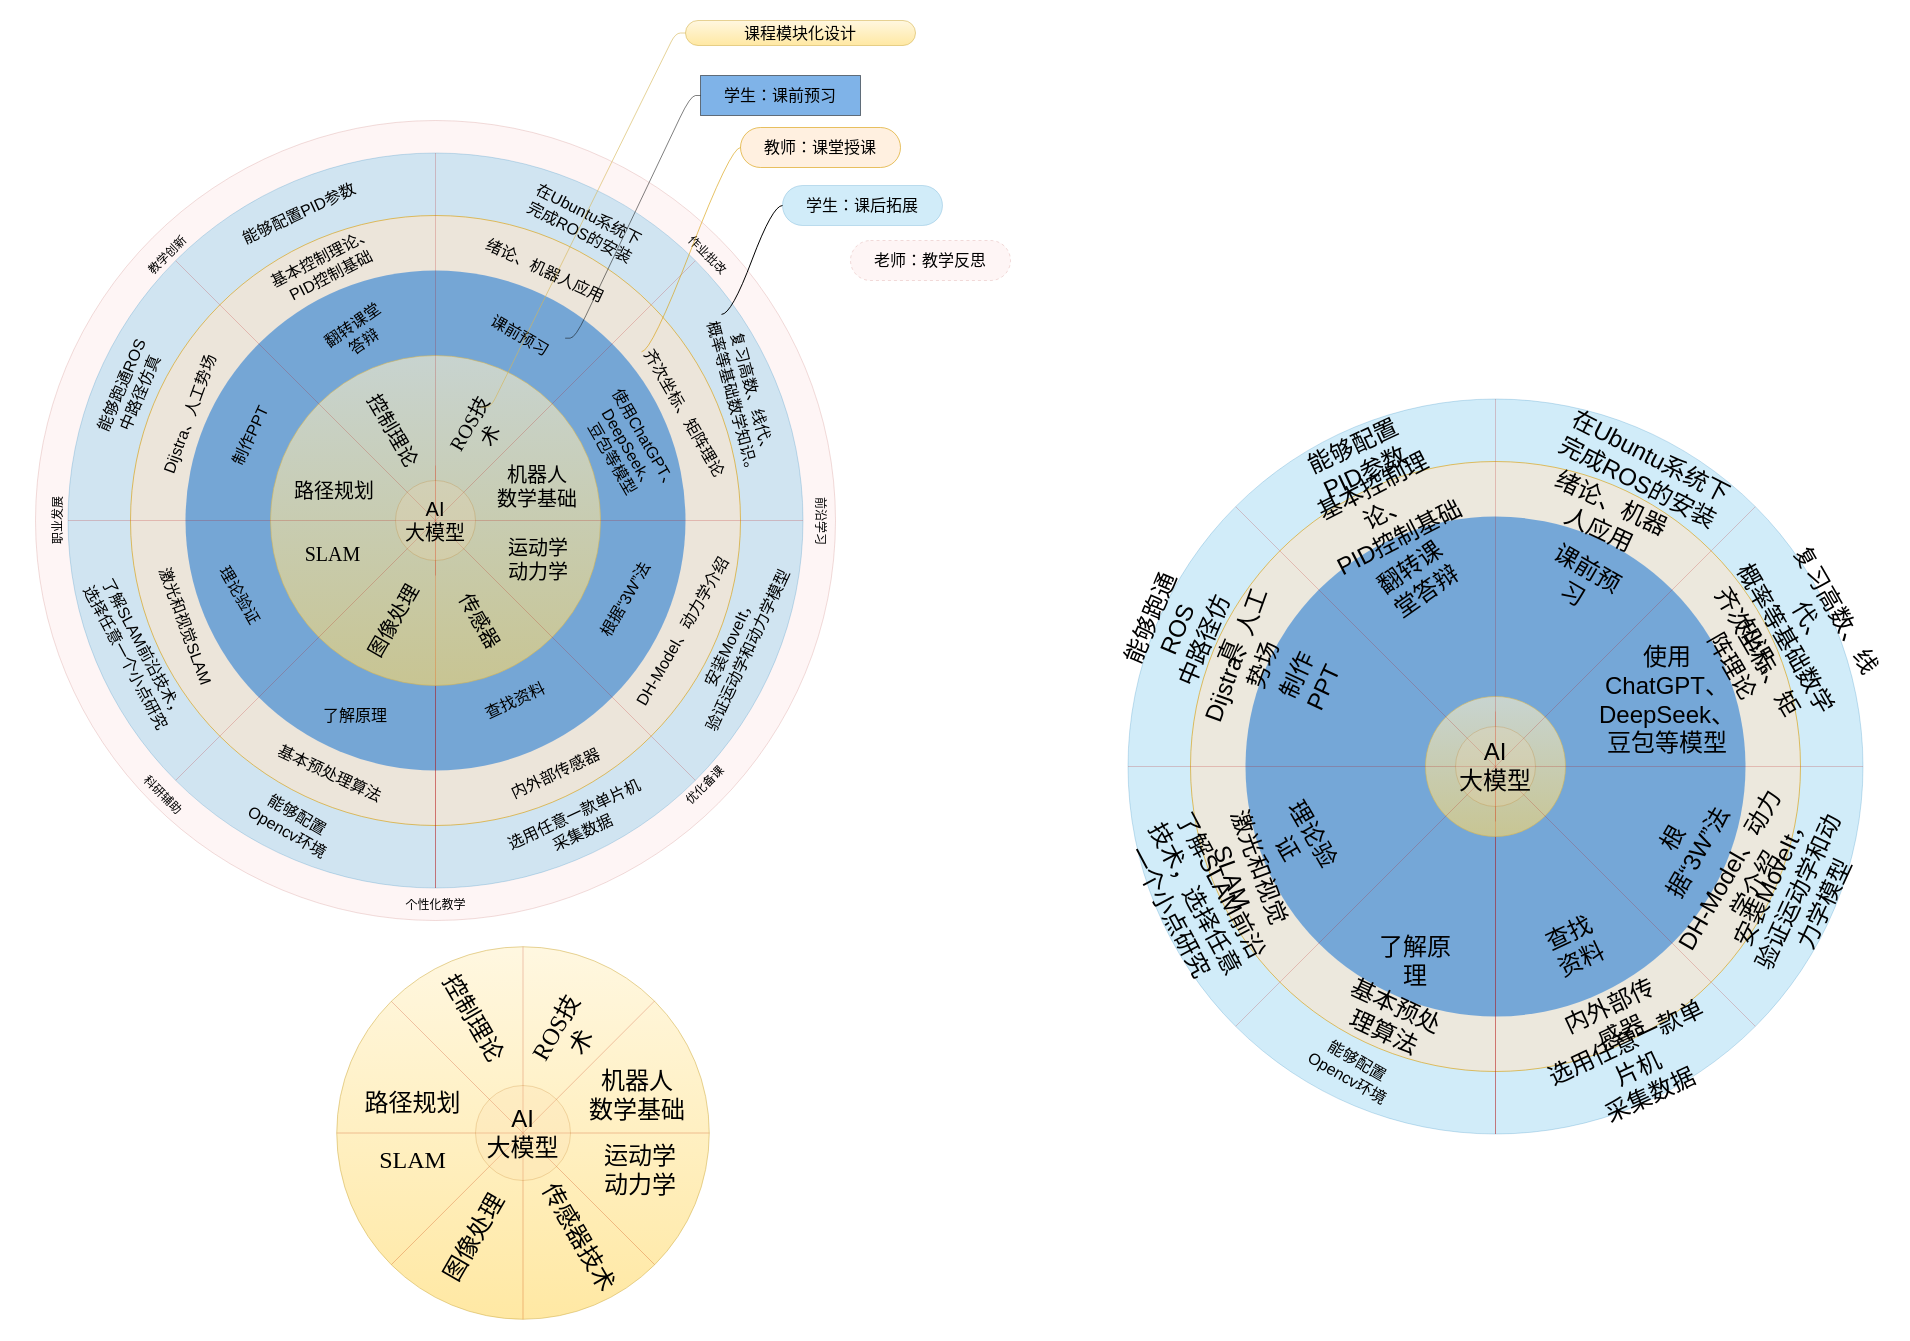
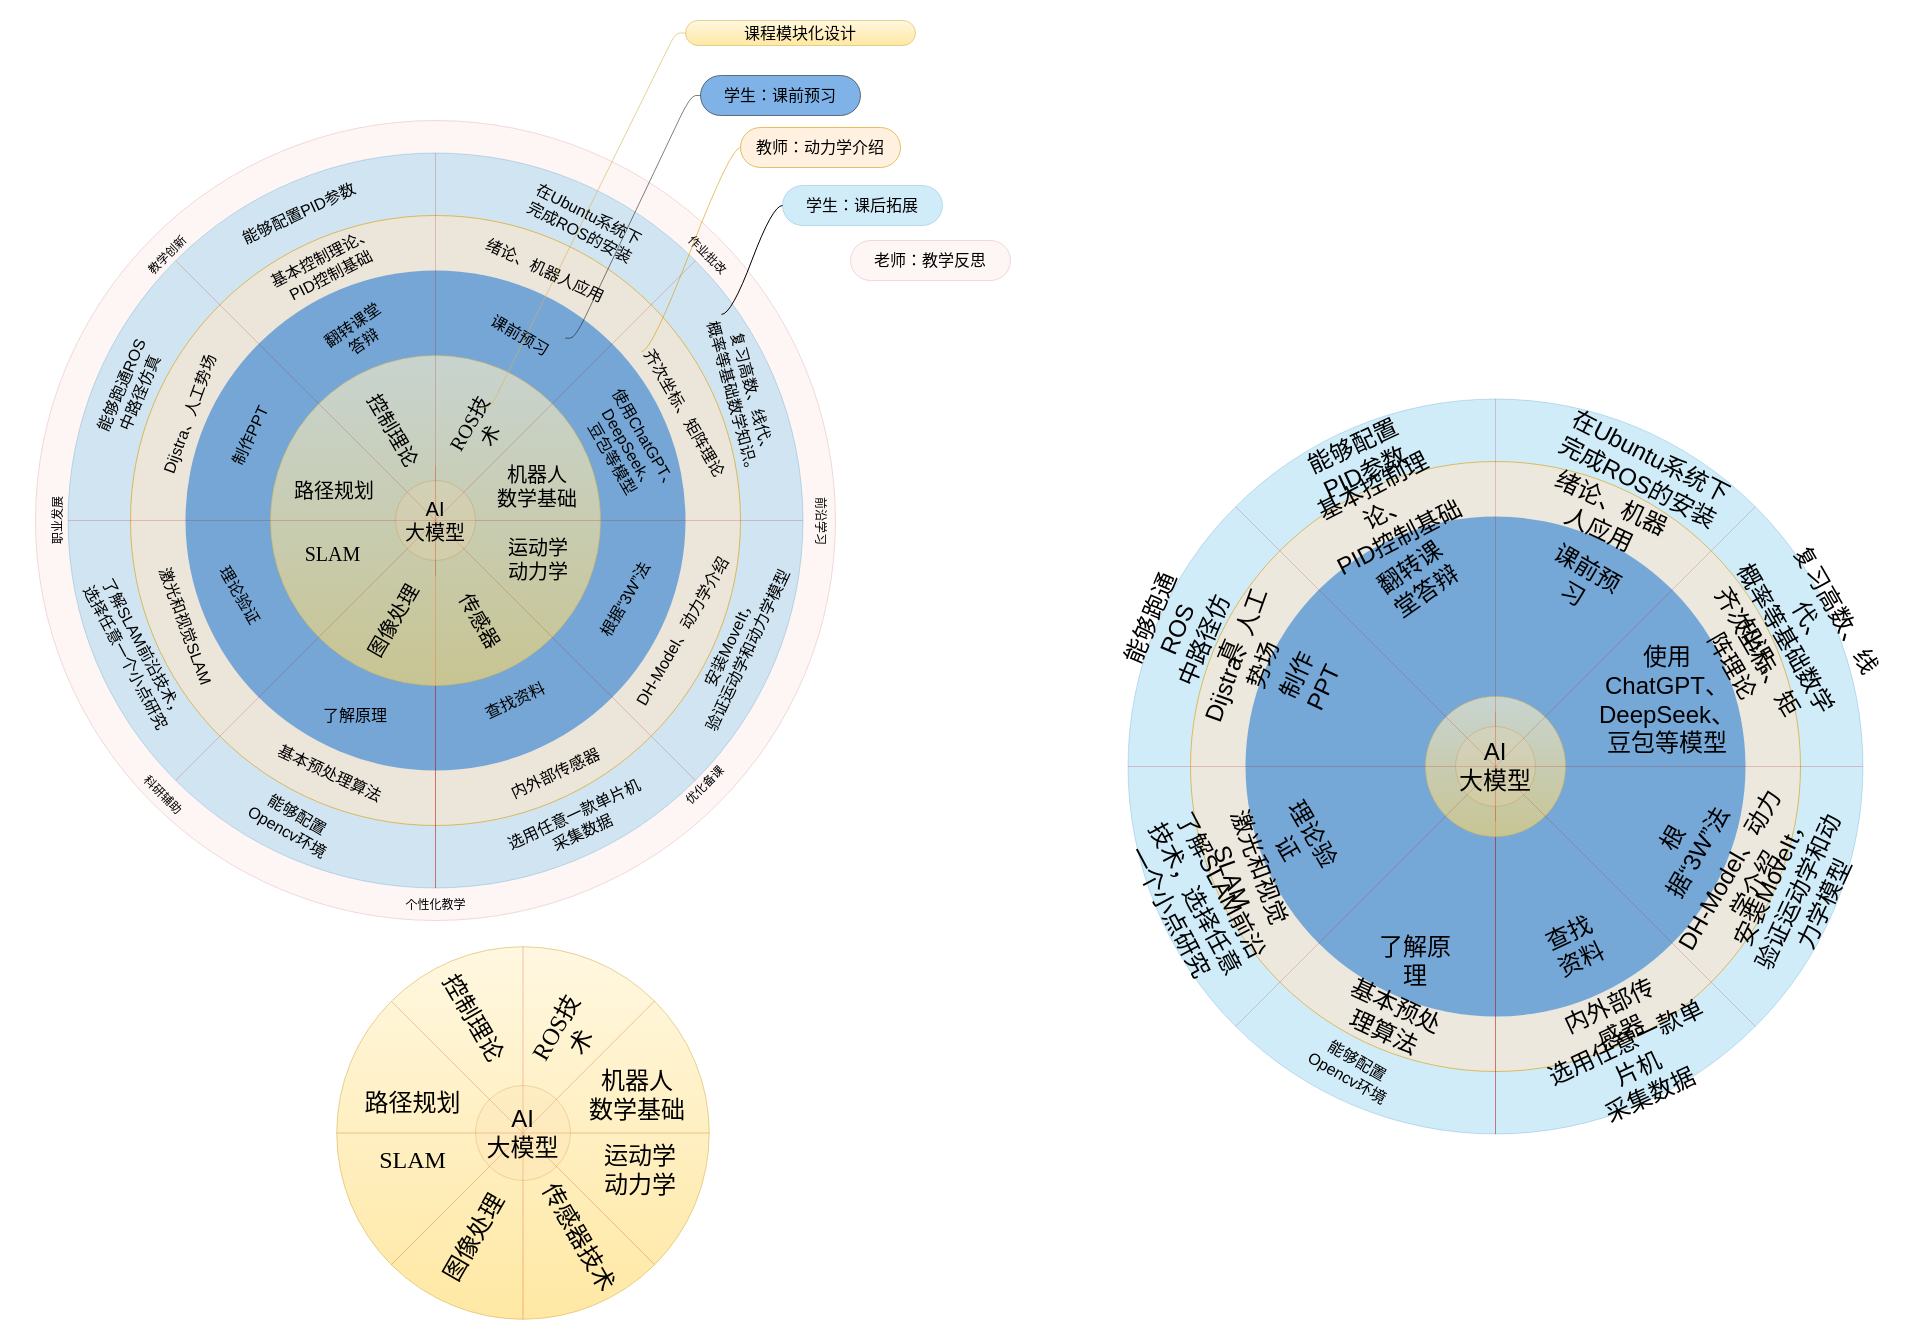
node "学生：课前预习": shape rectangle -> rounded rectangle
node "教师：课堂授课": label "教师：课堂授课" -> "教师：动力学介绍"
node "老师：教学反思": style dashed -> solid
